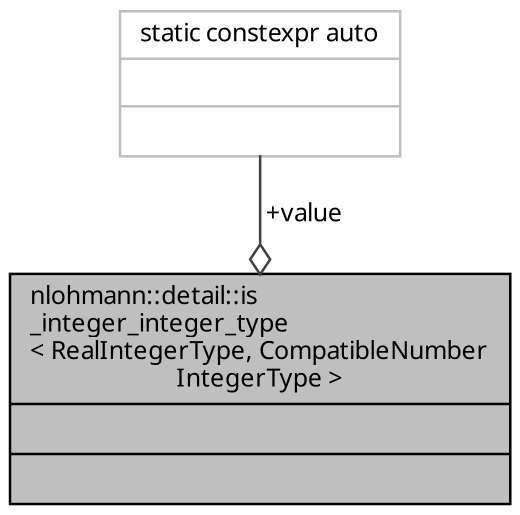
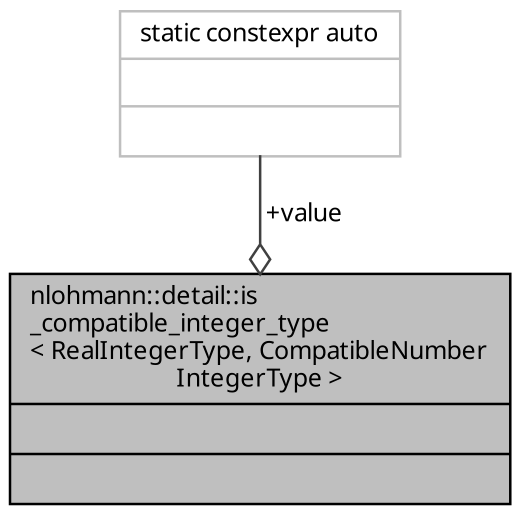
node "nlohmann::detail::is": text "_integer_integer_type" -> "_compatible_integer_type"
